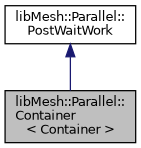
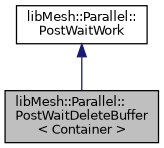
node "libMesh::Parallel:: Container < Container >": label "libMesh::Parallel:: Container < Container >" -> "libMesh::Parallel:: PostWaitDeleteBuffer < Container >"
